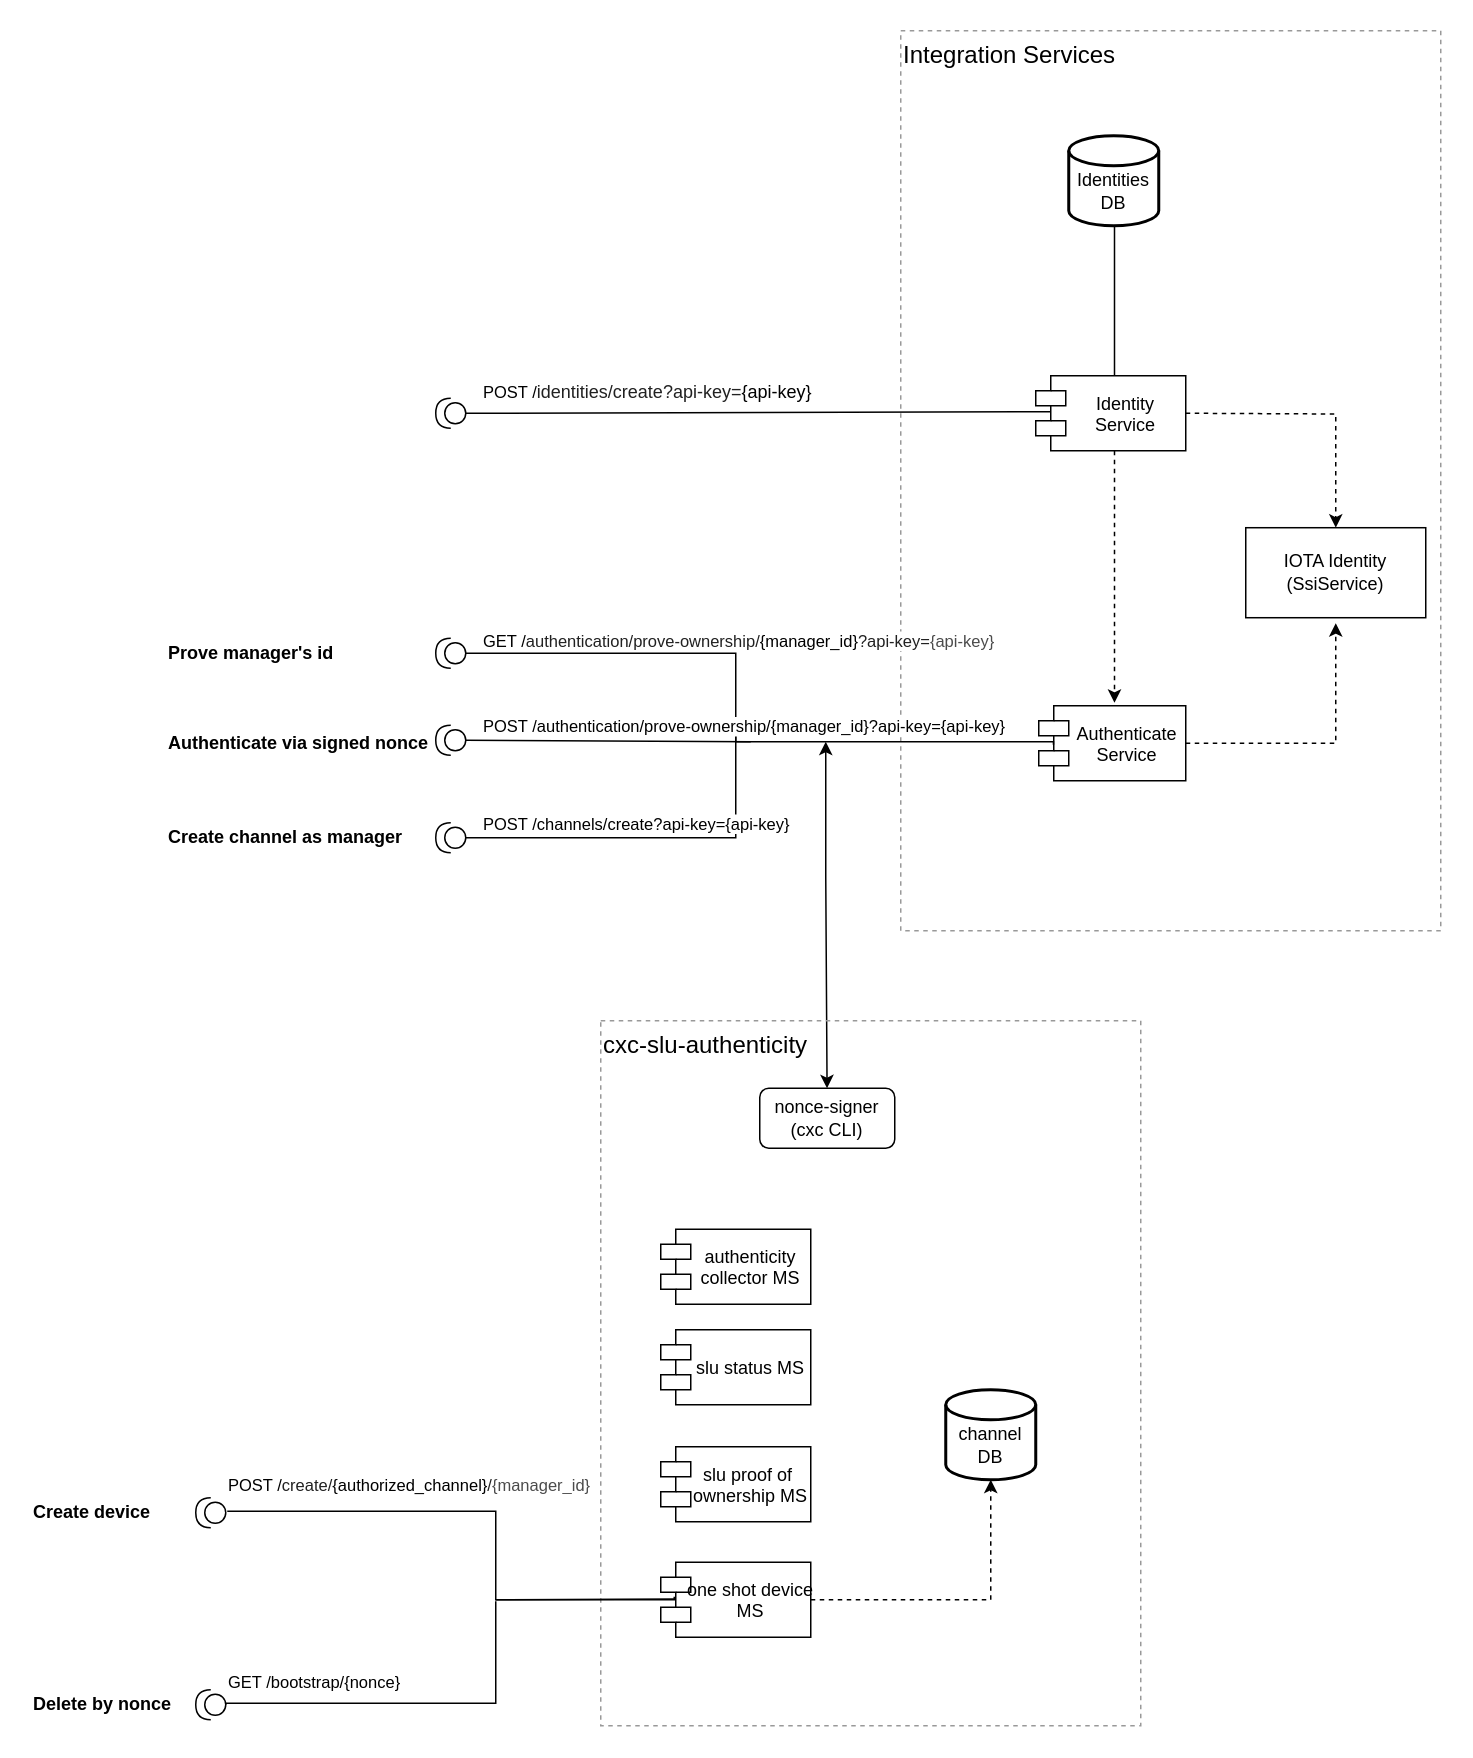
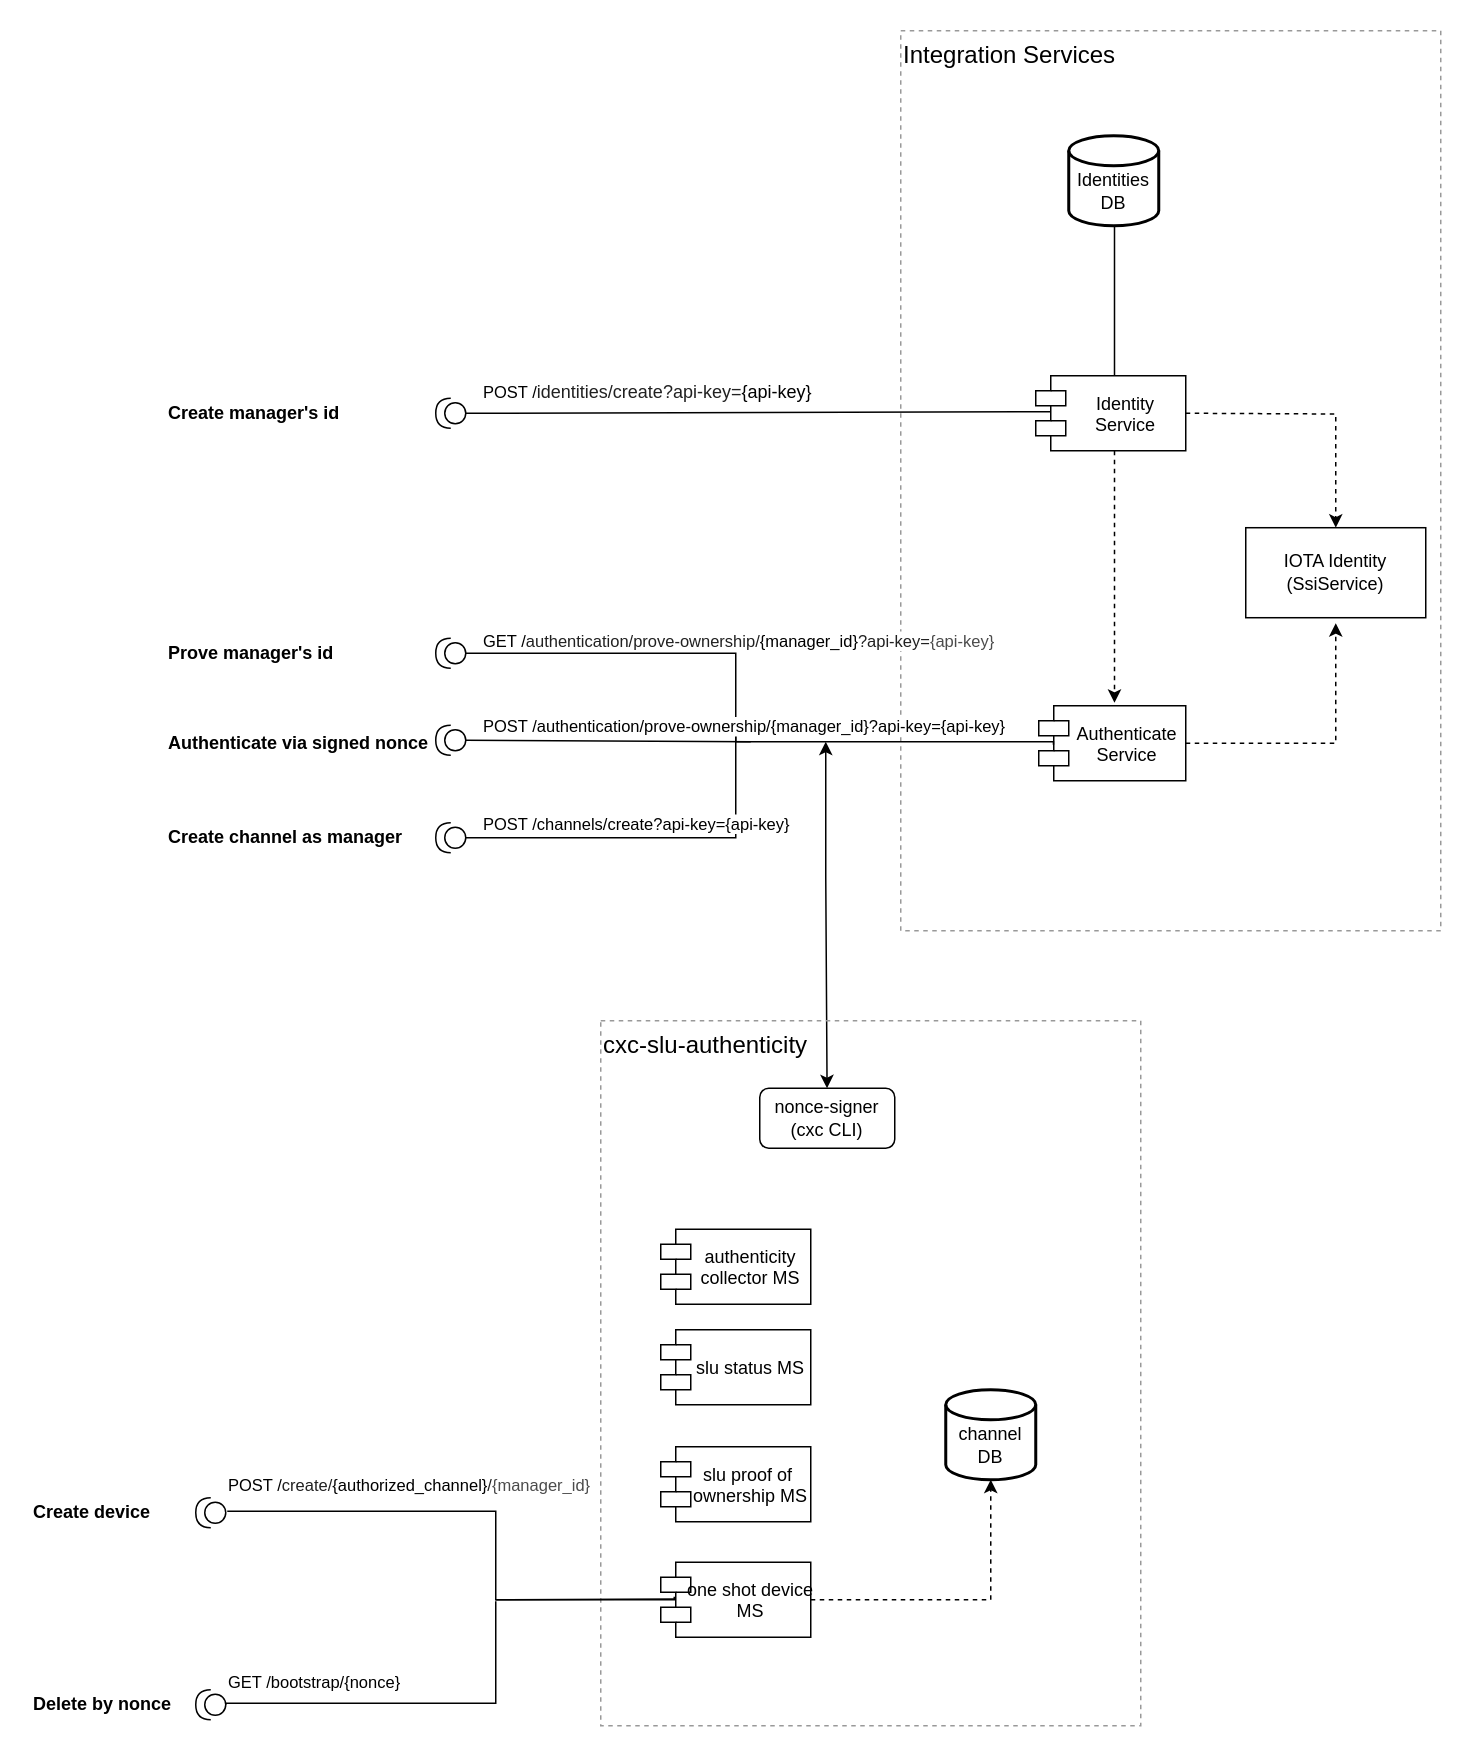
node "Create manager's id": added
